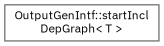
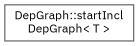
node "OutputGenIntf::startIncl DepGraph< T >": label "OutputGenIntf::startIncl DepGraph< T >" -> "DepGraph::startIncl DepGraph< T >"
